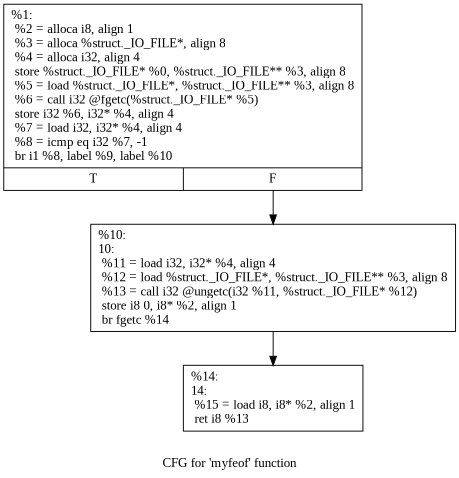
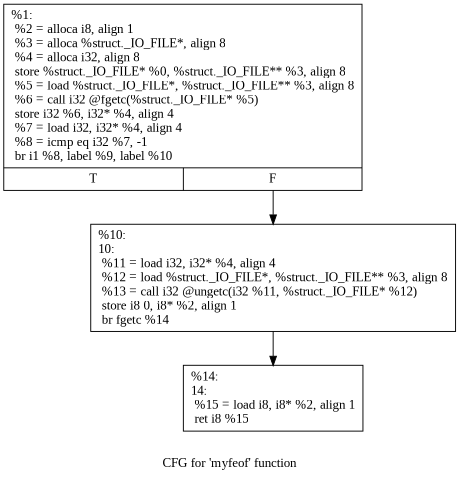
node "%1:": text "%4 = alloca i32, align 4" -> "%4 = alloca i32, align 8"
node "%14:": text "ret i8 %13" -> "ret i8 %15"
